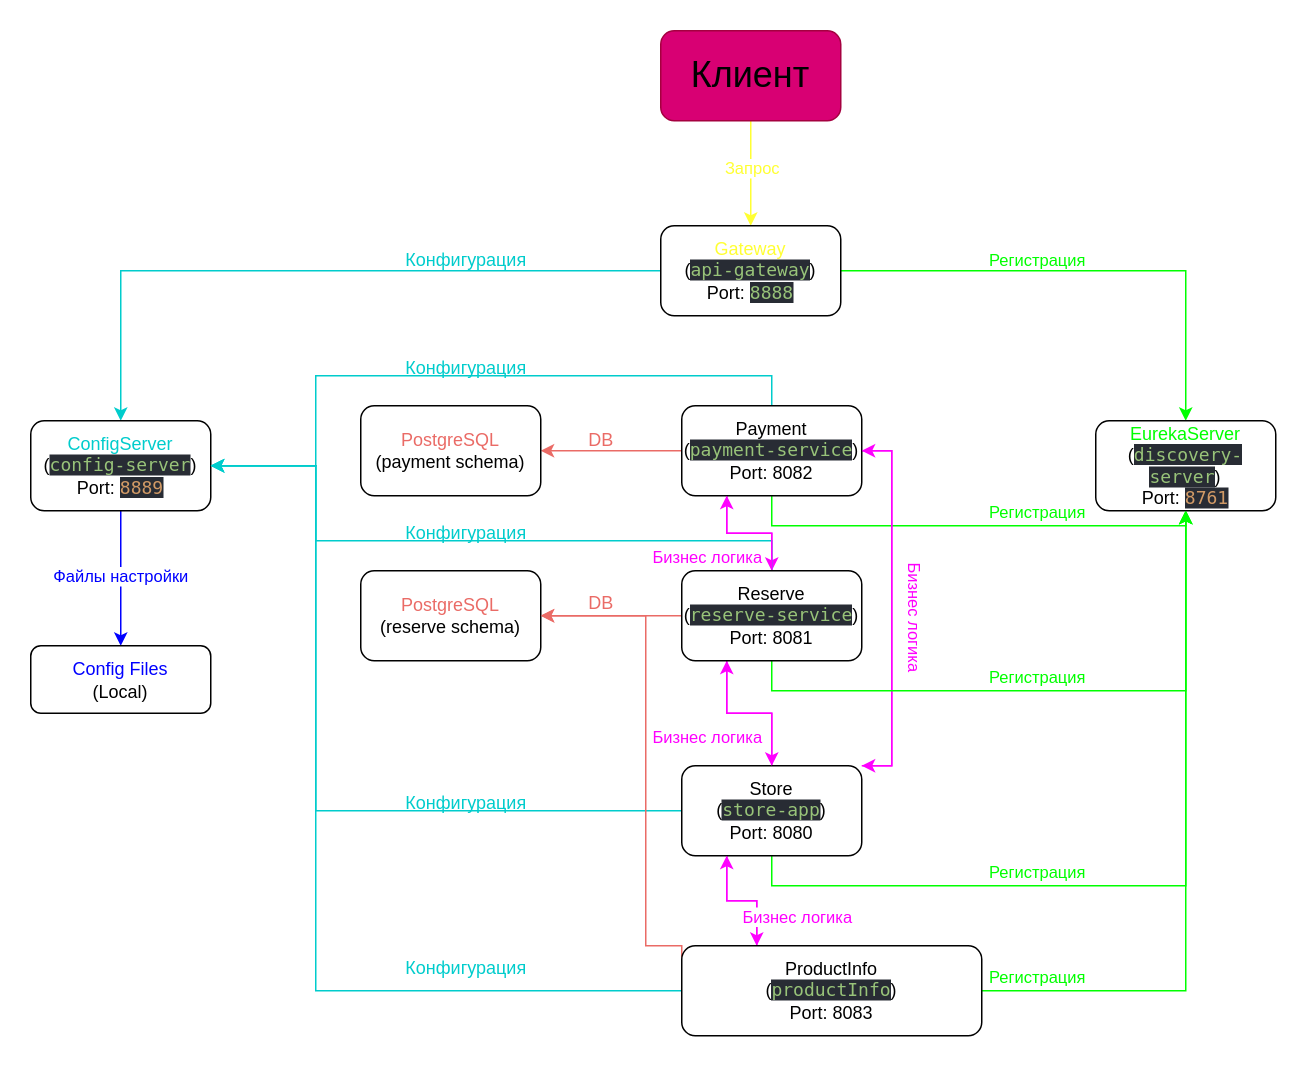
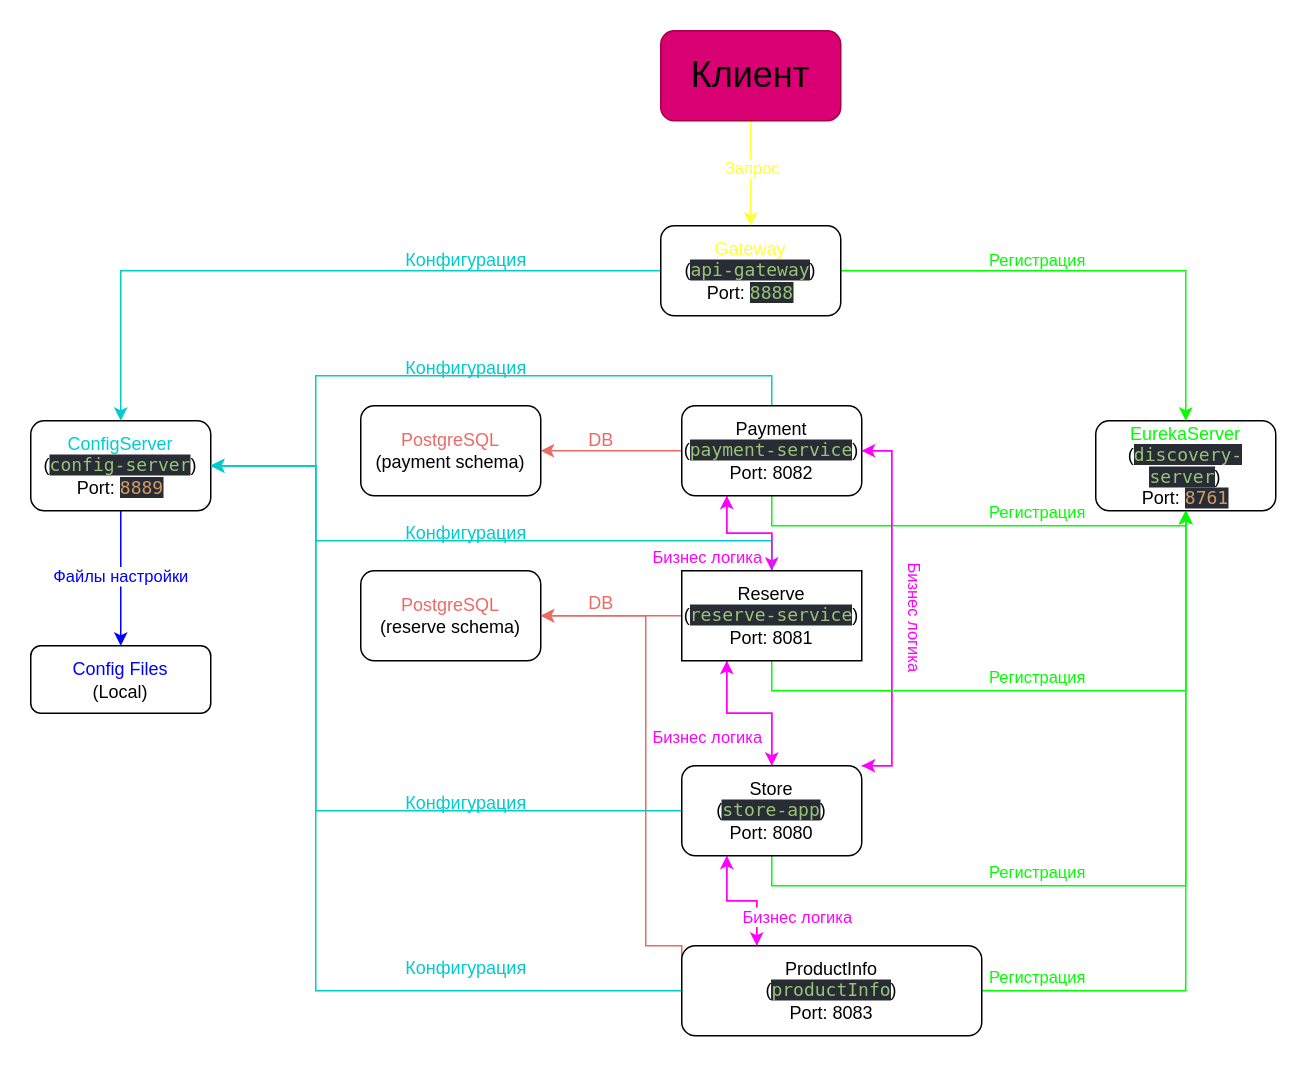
node "Reserve (reserve-service) Port: 8081": shape rounded rectangle -> rectangle
